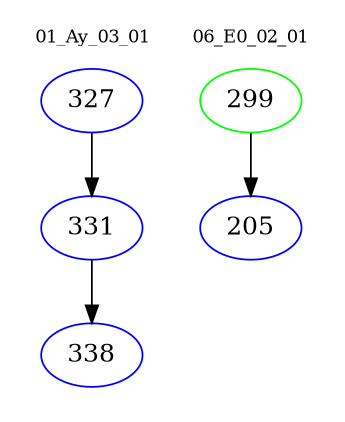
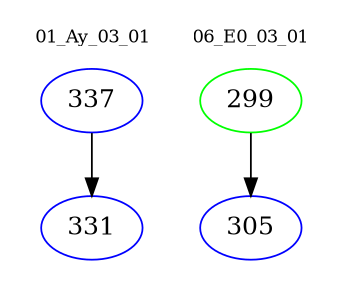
cluster "06_E0_02_01": label "06_E0_02_01" -> "06_E0_03_01"
node "327": label "327" -> "337"
node "205": label "205" -> "305"
node "338": removed
